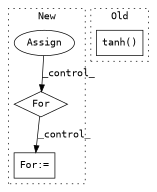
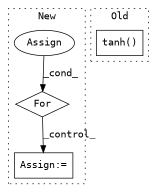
edge "Assign" -> "For": label "_control_" -> "_cond_"
node "For:=": label "For:=" -> "Assign:="
